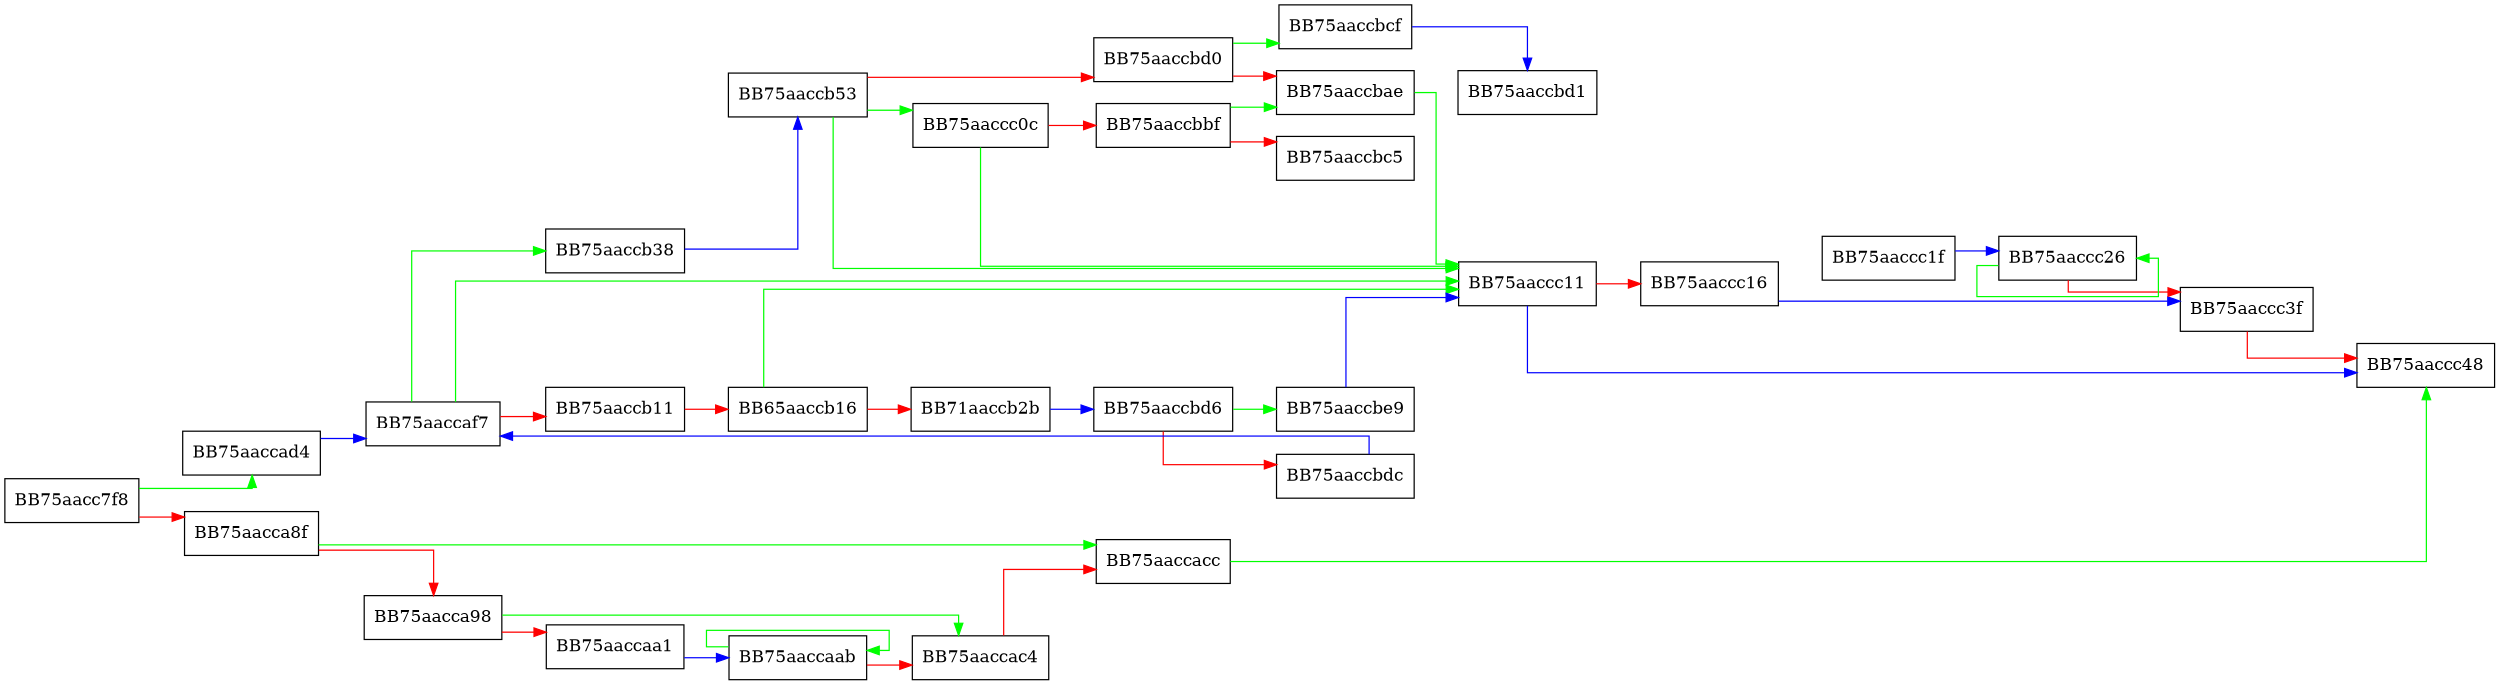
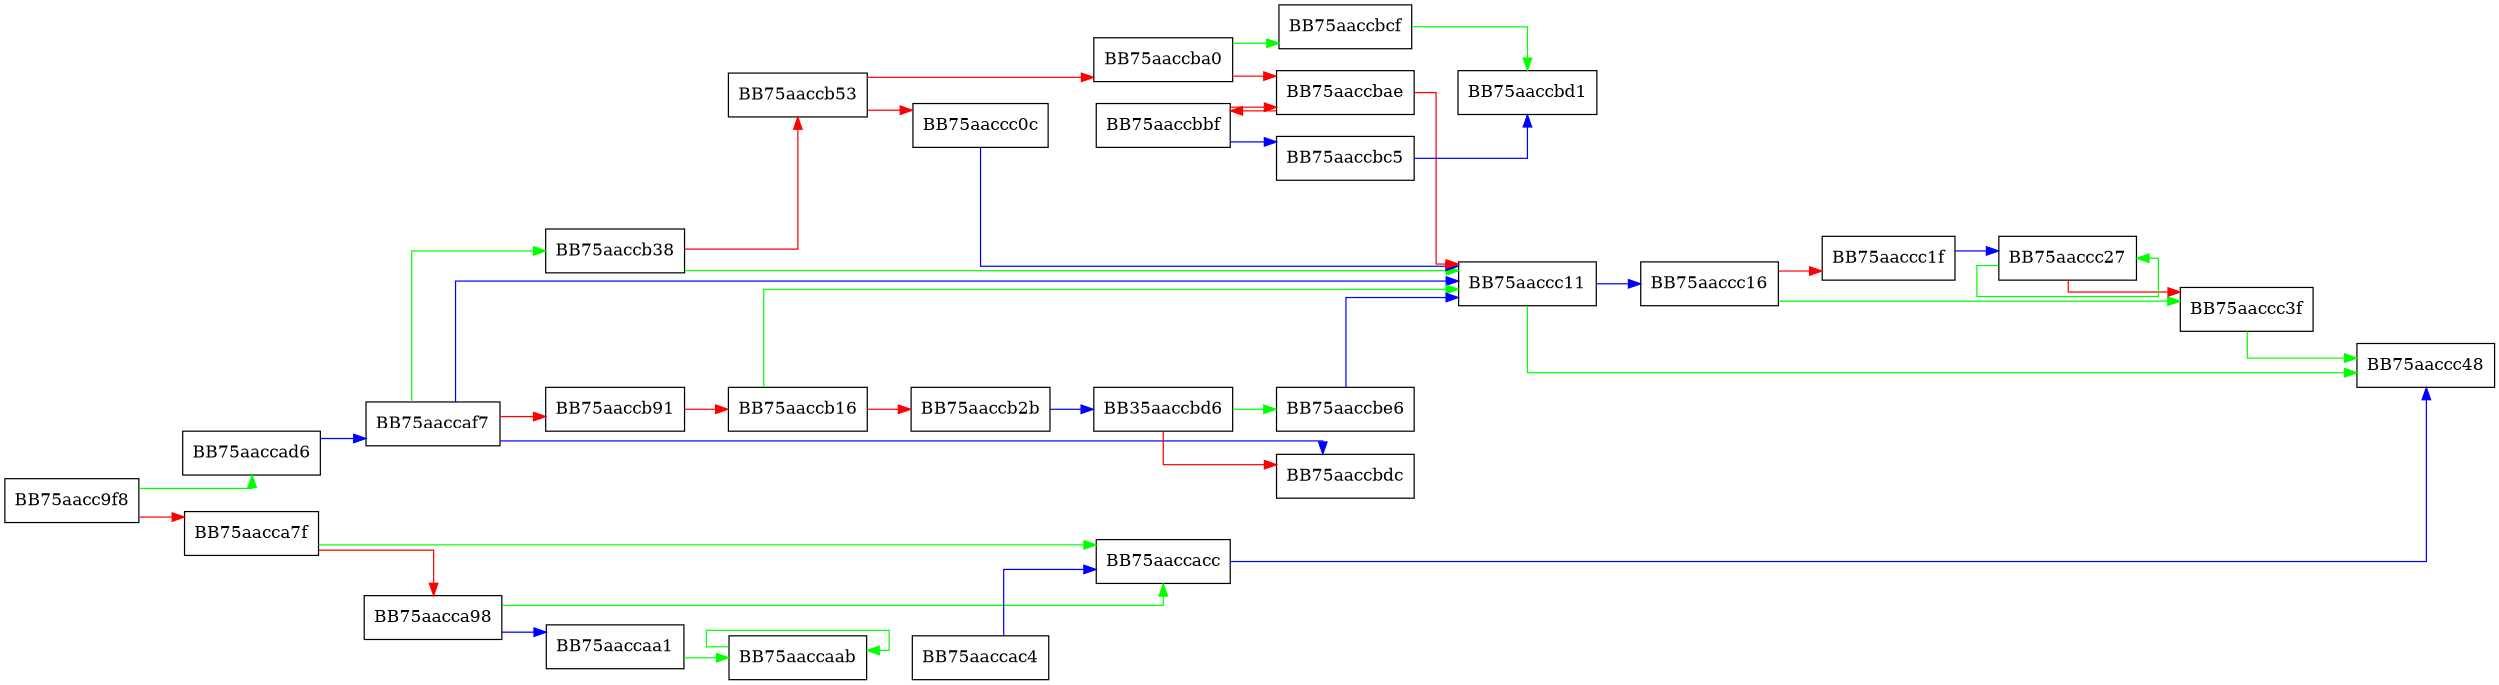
edge "BB75aaccbcf" -> "BB75aaccbd1": color blue -> green
node "BB75aaccbd0": label "BB75aaccbd0" -> "BB75aaccba0"
edge "BB75aaccbbf" -> "BB75aaccbae": color green -> red
edge "BB75aaccb53" -> "BB75aaccc0c": color green -> red
edge "BB75aaccc0c" -> "BB75aaccbbf": now "BB75aaccbae" -> "BB75aaccbbf"
edge "BB75aaccbbf" -> "BB75aaccbc5": color red -> blue
edge "BB75aaccbc5" -> "BB75aaccbd1": added
edge "BB75aaccbae" -> "BB75aaccc11": color green -> red
edge "BB75aaccb38" -> "BB75aaccb53": color blue -> red
node "BB75aaccc26": label "BB75aaccc26" -> "BB75aaccc27"
edge "BB75aaccc0c" -> "BB75aaccc11": color green -> blue
edge "BB75aaccb53" -> "BB75aaccc11": now "BB75aaccb38" -> "BB75aaccc11"
edge "BB75aaccc16" -> "BB75aaccc1f": added
edge "BB75aaccaf7" -> "BB75aaccc11": color green -> blue
edge "BB75aaccc11" -> "BB75aaccc16": color red -> blue
edge "BB75aaccc16" -> "BB75aaccc3f": color blue -> green
edge "BB75aaccc3f" -> "BB75aaccc48": color red -> green
edge "BB75aaccc11" -> "BB75aaccc48": color blue -> green
node "BB75aaccb11": label "BB75aaccb11" -> "BB75aaccb91"
node "BB65aaccb16": label "BB65aaccb16" -> "BB75aaccb16"
node "BB71aaccb2b": label "BB71aaccb2b" -> "BB75aaccb2b"
node "BB75aaccbd6": label "BB75aaccbd6" -> "BB35aaccbd6"
node "BB75aaccbe9": label "BB75aaccbe9" -> "BB75aaccbe6"
edge "BB75aaccbdc" -> "BB75aaccaf7": reversed
node "BB75aaccad4": label "BB75aaccad4" -> "BB75aaccad6"
node "BB75aacc7f8": label "BB75aacc7f8" -> "BB75aacc9f8"
node "BB75aacca8f": label "BB75aacca8f" -> "BB75aacca7f"
edge "BB75aaccacc" -> "BB75aaccc48": color green -> blue
edge "BB75aaccac4" -> "BB75aaccacc": color red -> blue
edge "BB75aacca98" -> "BB75aaccac4": now "BB75aacca98" -> "BB75aaccacc"
edge "BB75aacca98" -> "BB75aaccaa1": color red -> blue
edge "BB75aaccaa1" -> "BB75aaccaab": color blue -> green
edge "BB75aaccaab" -> "BB75aaccac4": removed
